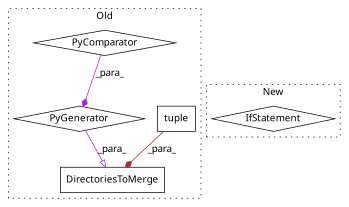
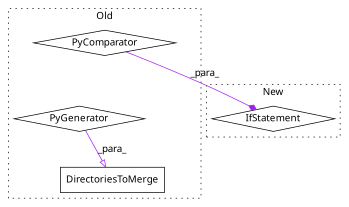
edge "PyComparator" -> "PyGenerator": now "PyComparator" -> "IfStatement"
node "tuple": removed
